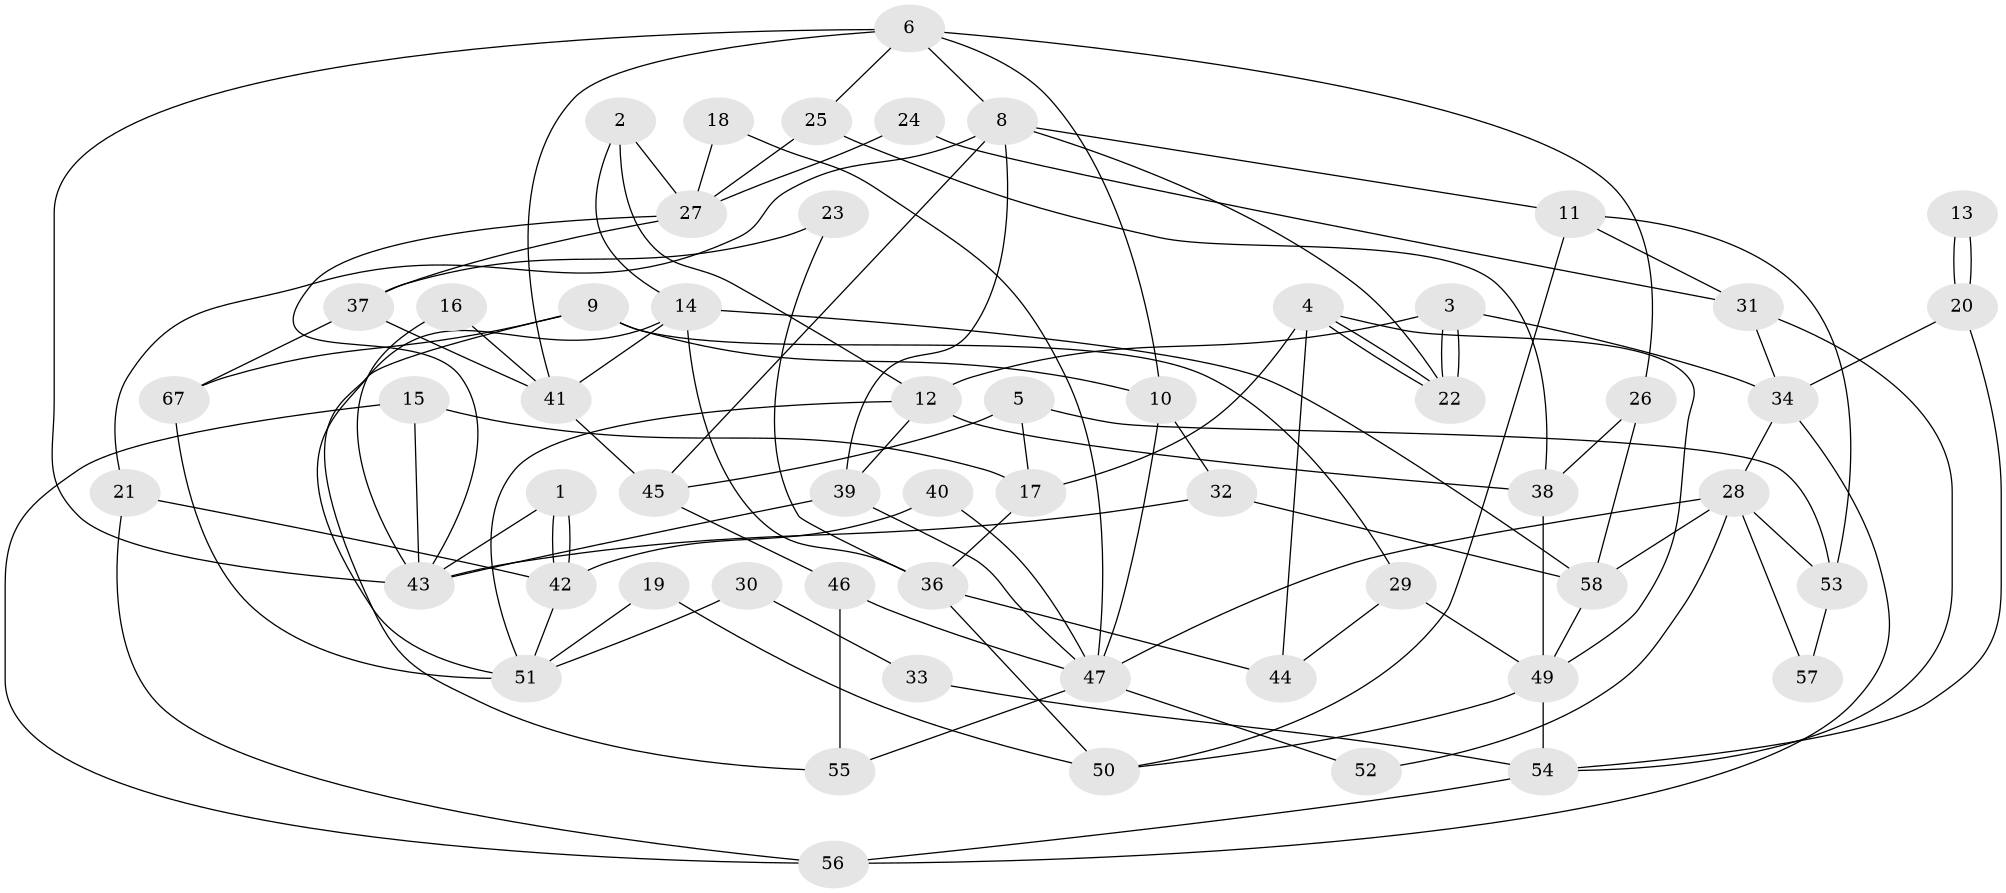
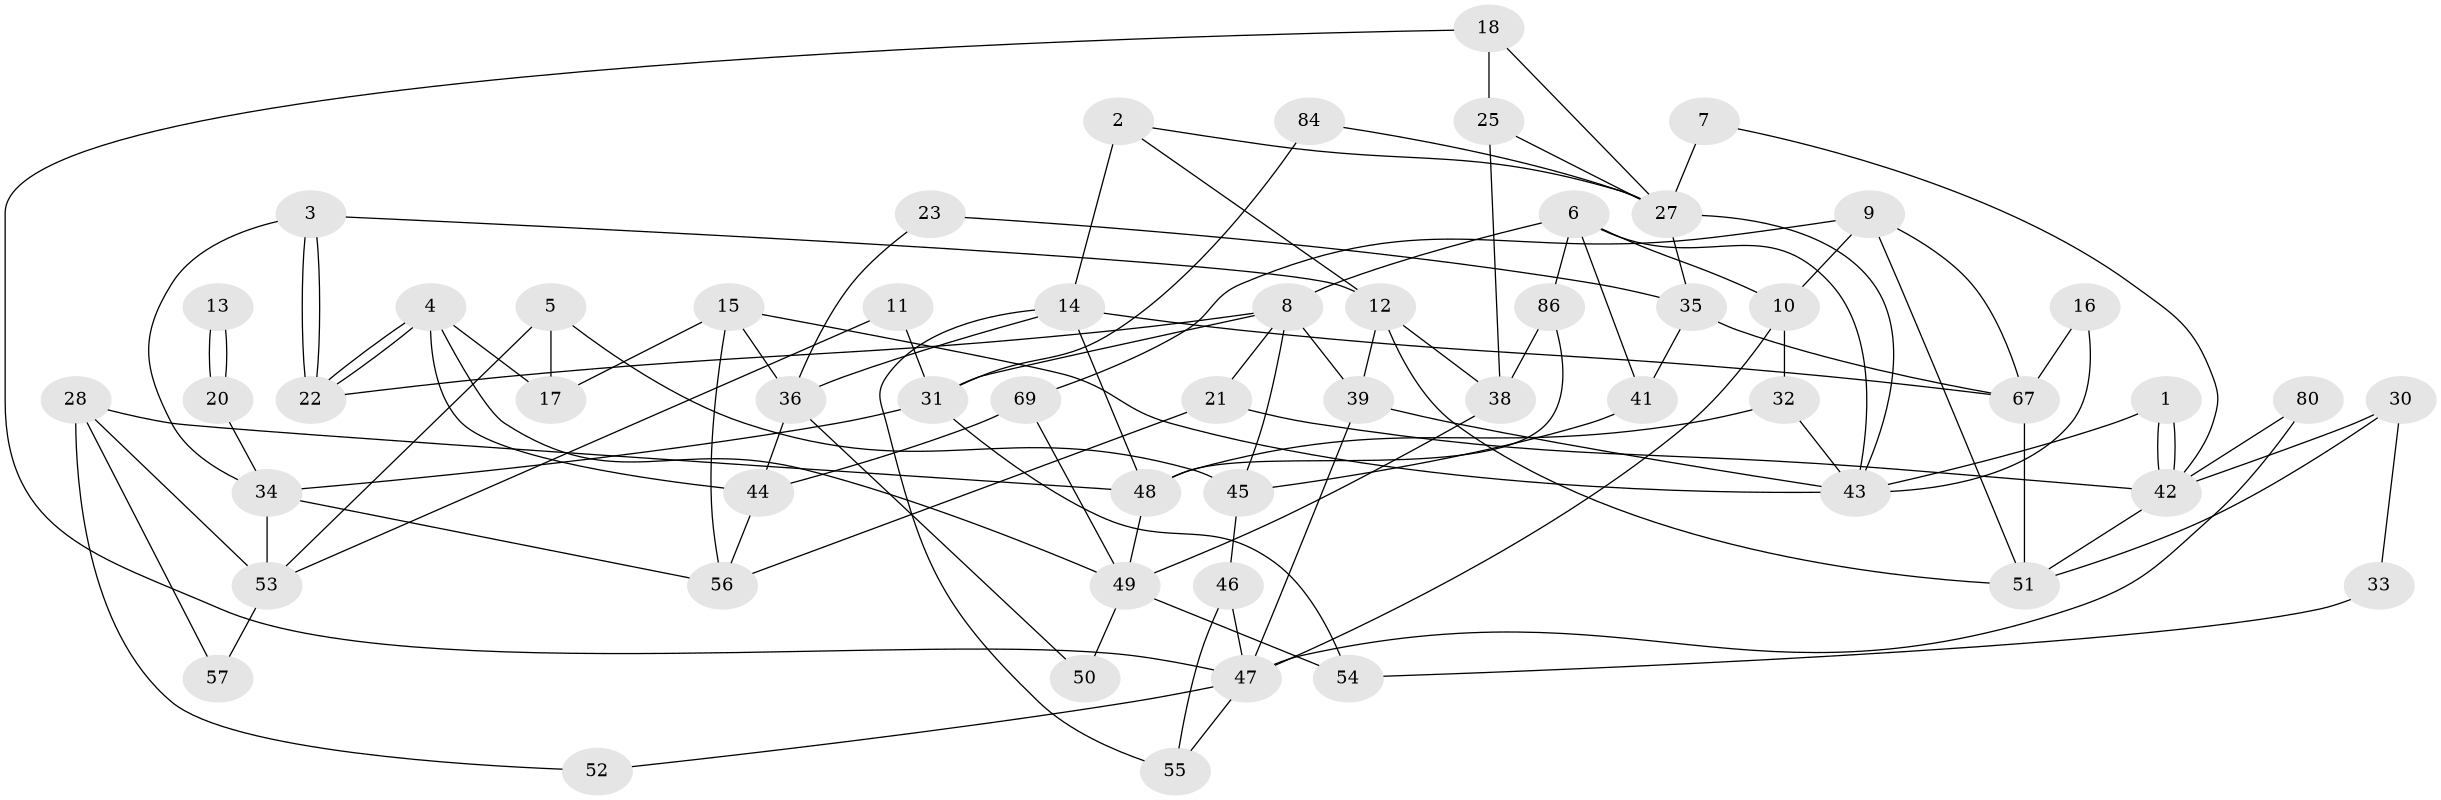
edge "6" -- "25": now "18" -- "25"
node "24": label "24" -> "84"
node "7": added
edge "8" -- "11": now "8" -- "31"
node "37": label "37" -> "35"
edge "14" -- "41": now "14" -- "67"
edge "16" -- "41": now "16" -- "67"
node "26": label "26" -> "86"
edge "34" -- "28": now "34" -- "53"
edge "30" -- "42": added
node "40": label "40" -> "80"
edge "17" -- "36": now "15" -- "36"
edge "28" -- "47": removed
node "19": removed
node "29": label "29" -> "69"
node "58": label "58" -> "48"
edge "11" -- "50": removed
edge "20" -- "54": removed
edge "54" -- "56": now "44" -- "56"
